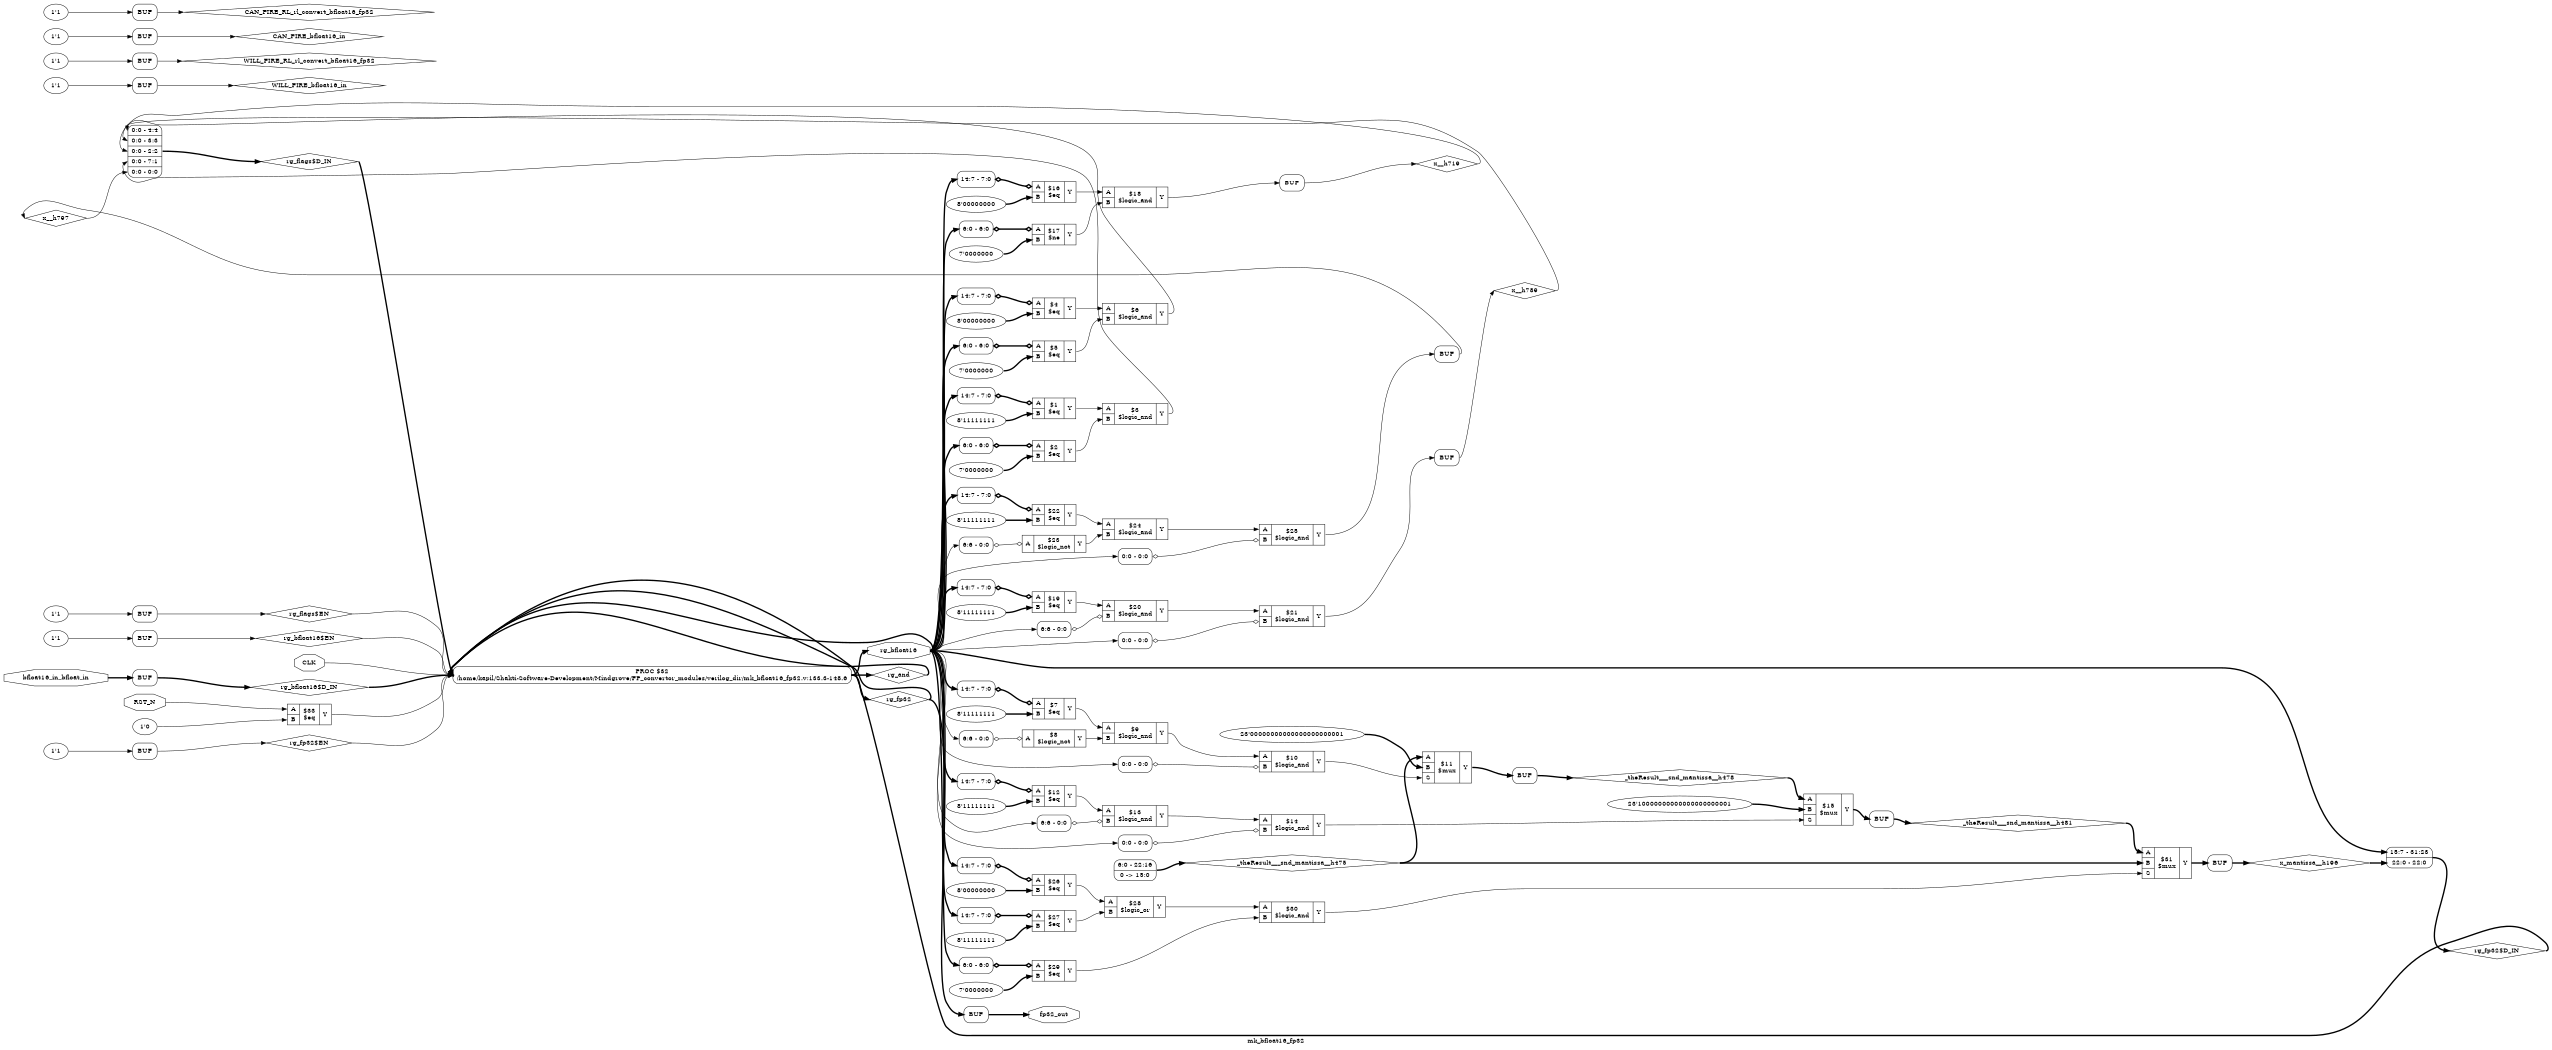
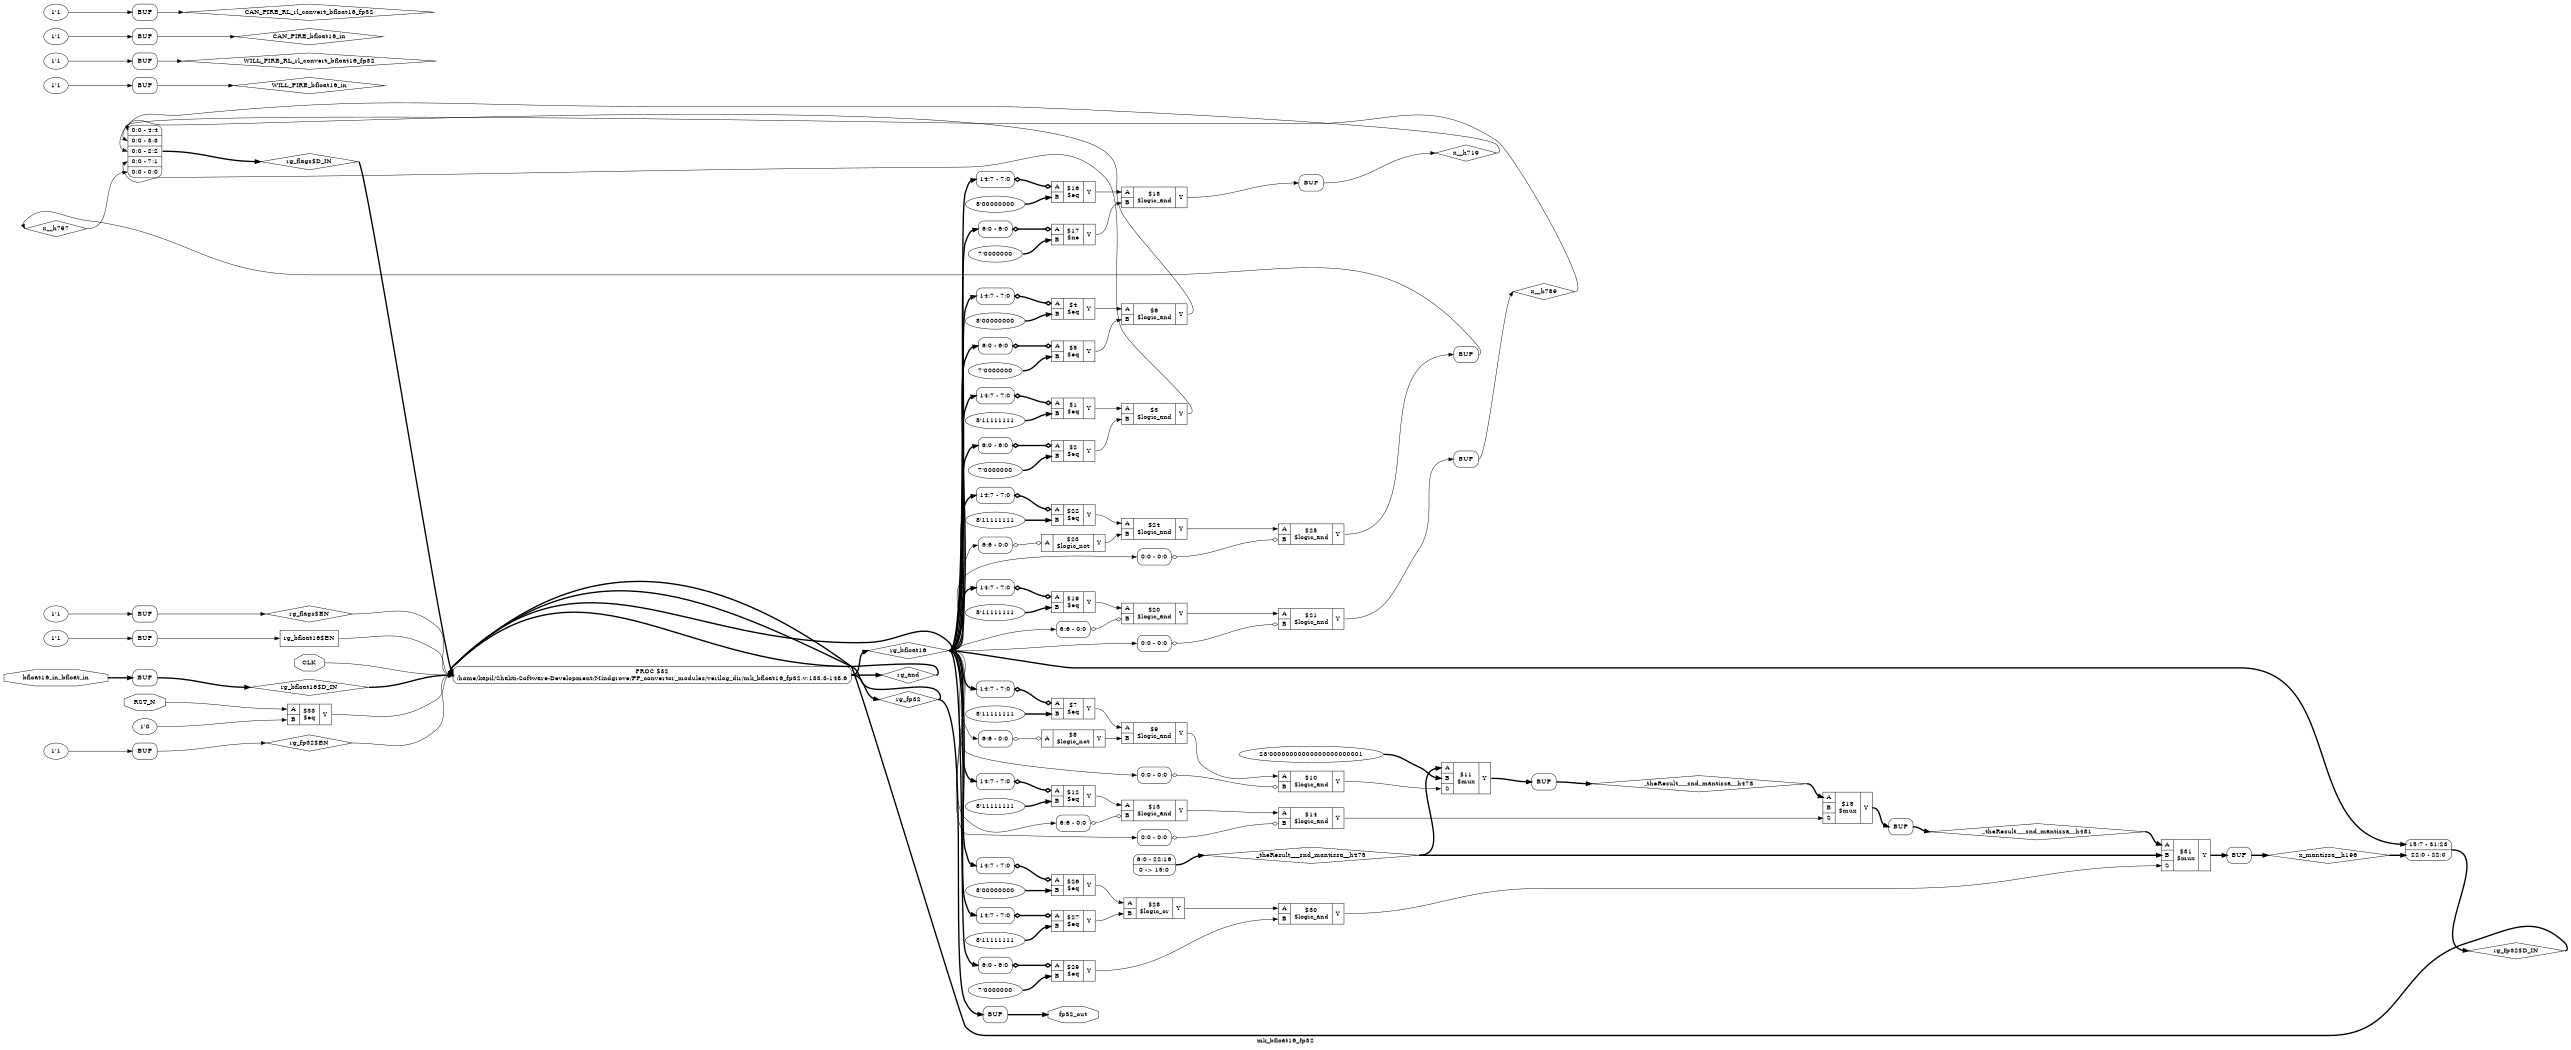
node "rg_bfloat16$EN": shape diamond -> box
node "rg_bfloat16": shape octagon -> diamond
node "23'10000000000000000000001": removed
